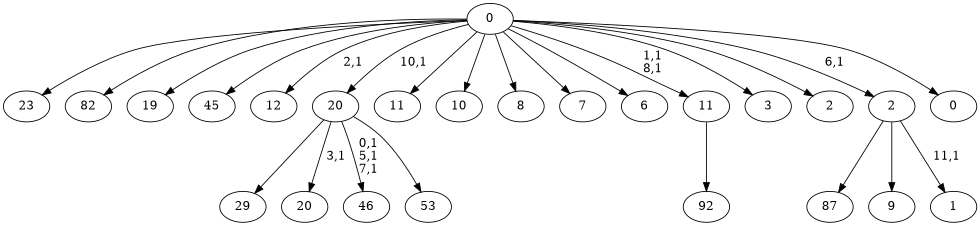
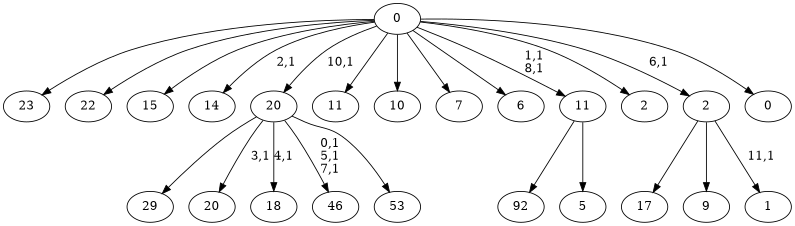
node "82": label "82" -> "22"
node "19": removed
node "45": label "45" -> "15"
node "12": label "12" -> "14"
node "8": removed
node "3": removed
node "18": added
node "5": added
node "87": label "87" -> "17"
